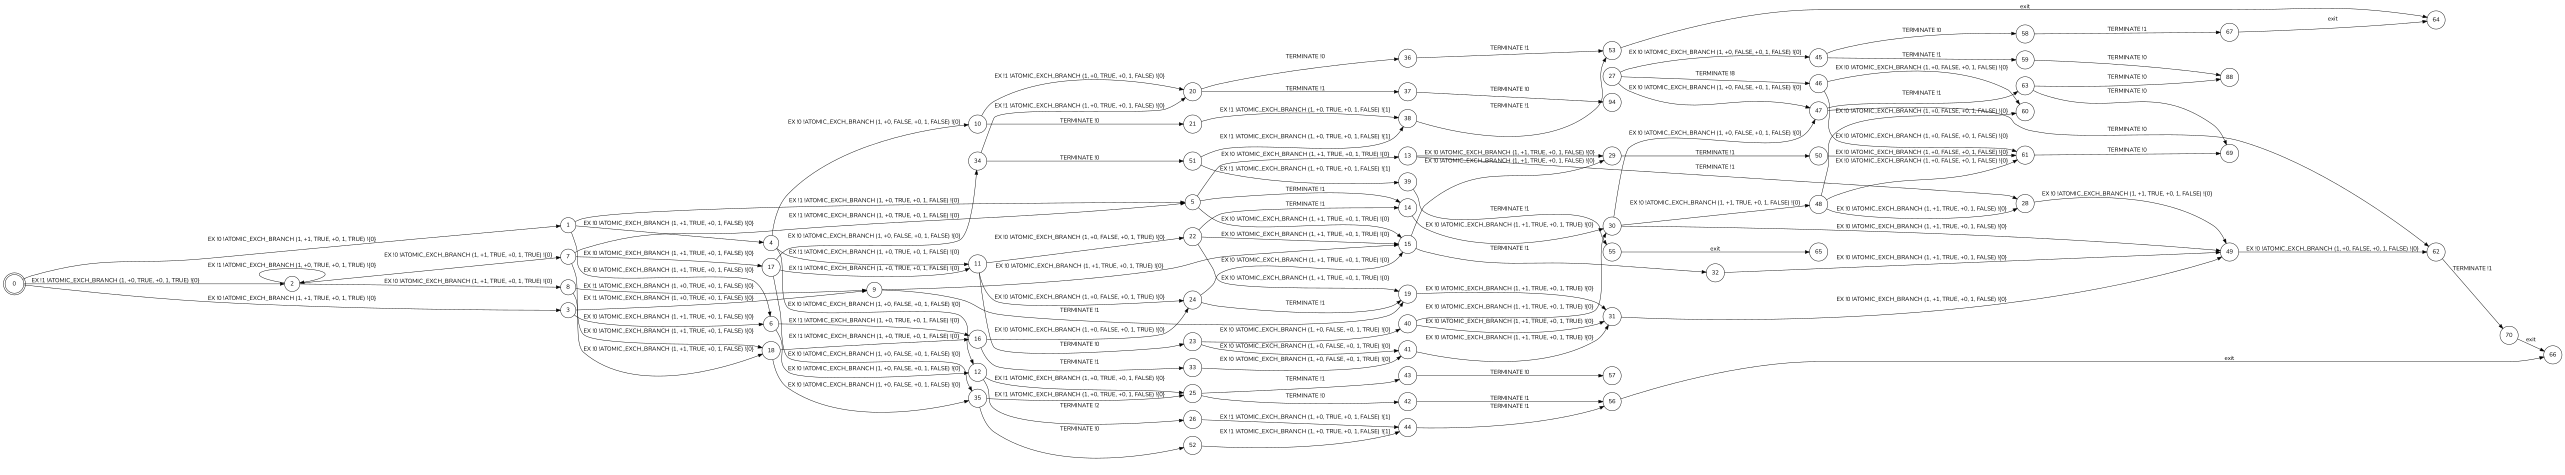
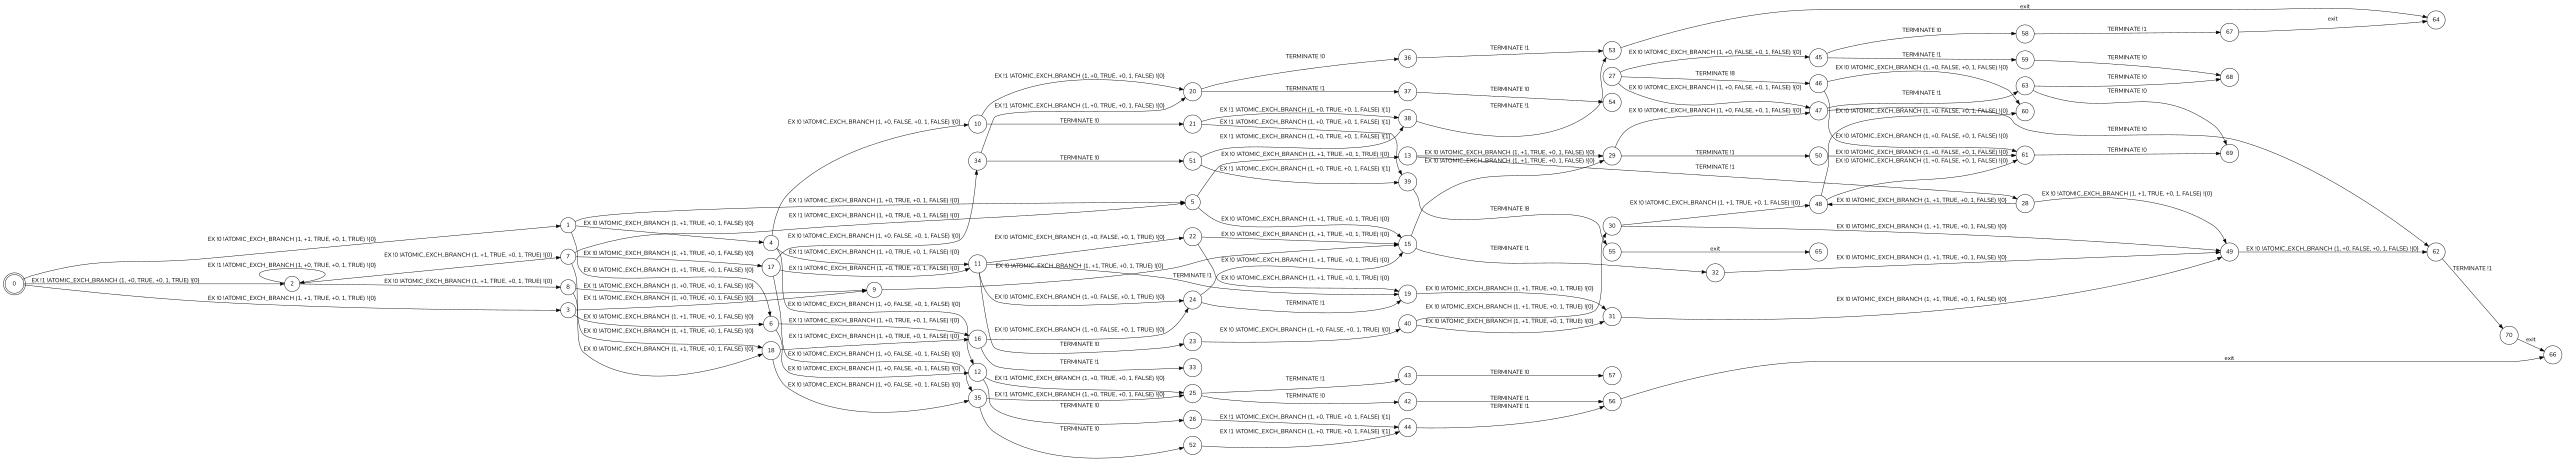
node "88": label "88" -> "68"
node "94": label "94" -> "54"
edge "21" -> "39": added, label "EX !1 !ATOMIC_EXCH_BRANCH (1, +0, TRUE, +0, 1, FALSE) !{1}"
edge "30" -> "47": now "29" -> "47"
node "14": removed
edge "39" -> "55": label "TERMINATE !1" -> "TERMINATE !8"
edge "48" -> "28": reversed
edge "9" -> "19": now "11" -> "19"
node "41": removed
edge "12" -> "26": label "TERMINATE !2" -> "TERMINATE !0"
